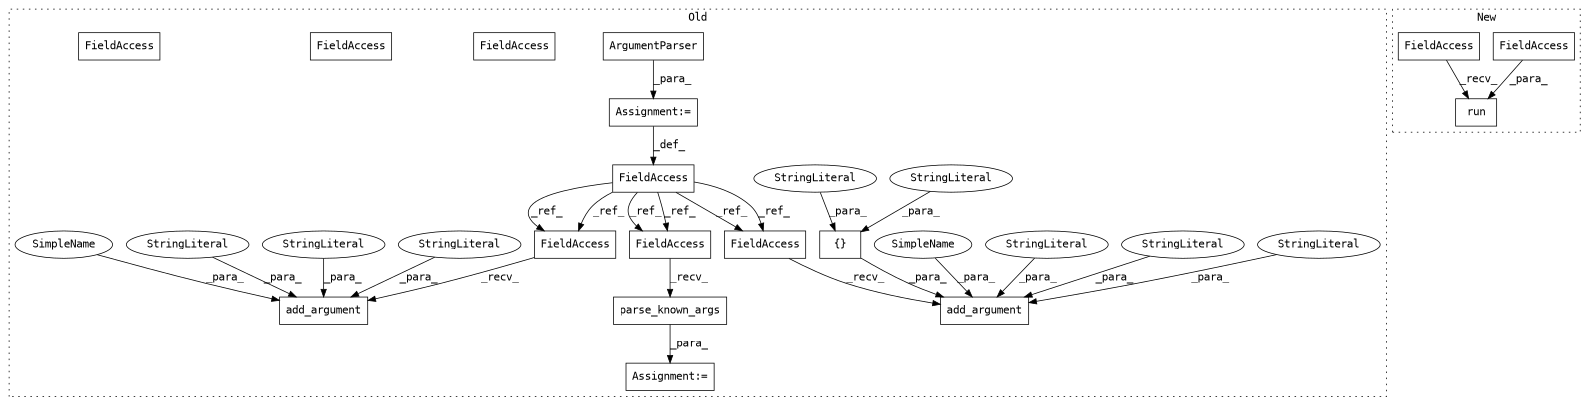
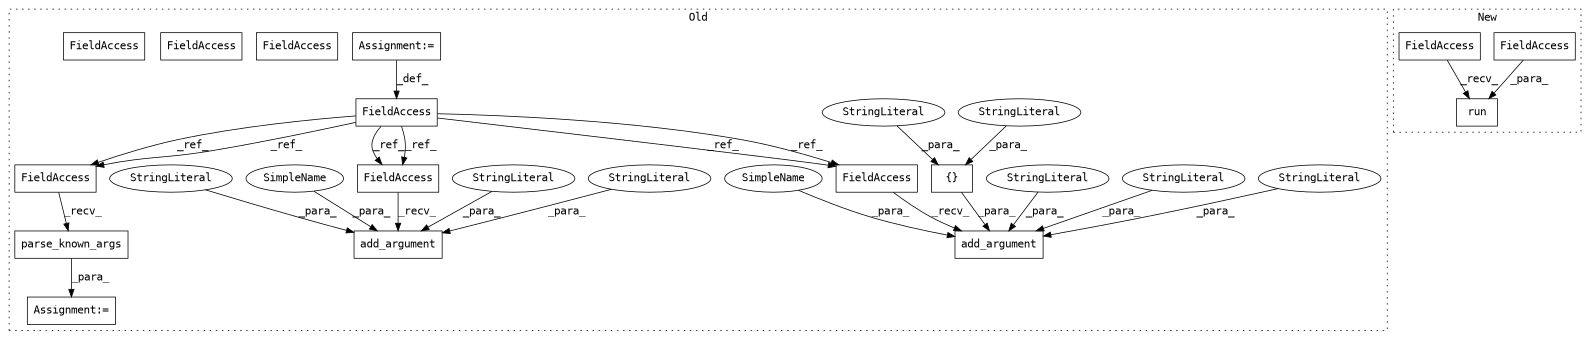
node "ArgumentParser": removed
